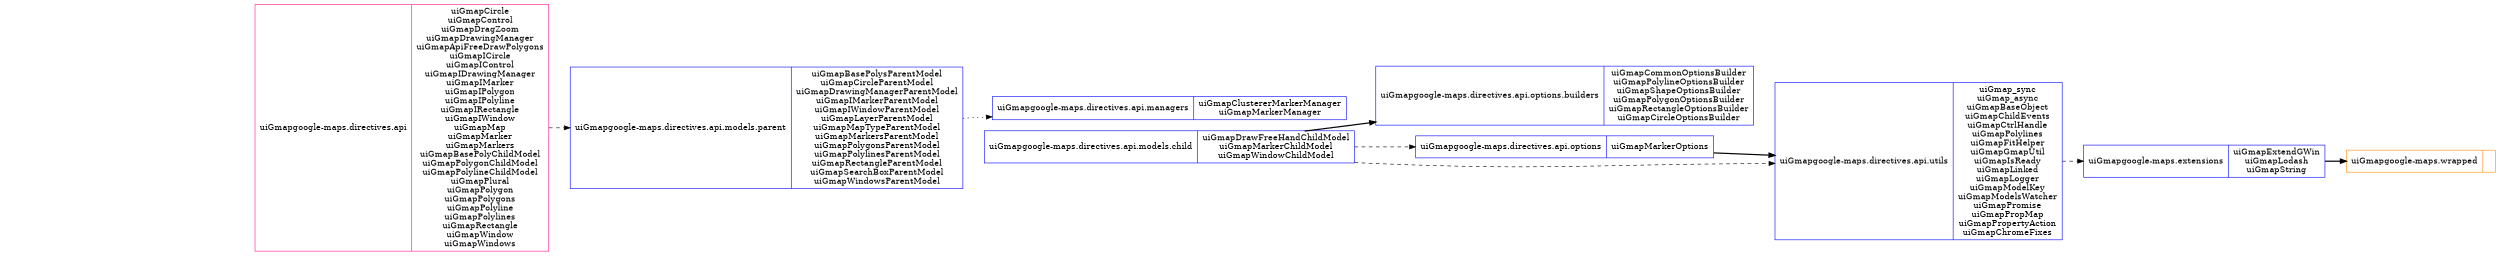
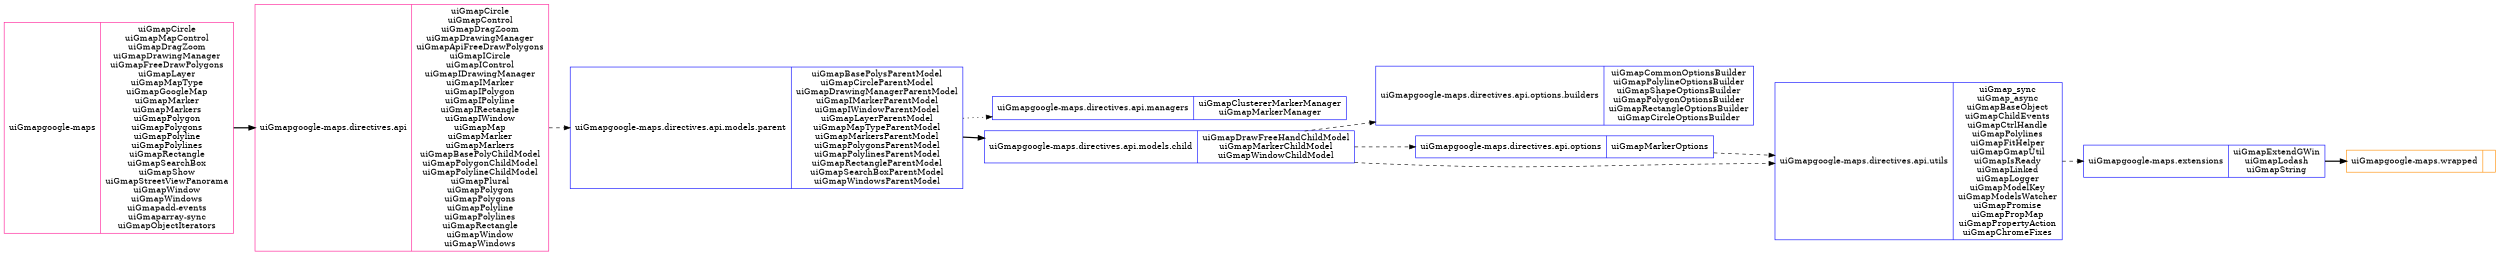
edge "uiGmapgoogle-maps.directives.api.models.child" -> "uiGmapgoogle-maps.directives.api.options.builders": style bold -> dashed
node "uiGmapgoogle-maps": added
edge "uiGmapgoogle-maps.directives.api.models.parent" -> "uiGmapgoogle-maps.directives.api.models.child": added
edge "uiGmapgoogle-maps.directives.api.options" -> "uiGmapgoogle-maps.directives.api.utils": style bold -> dashed
